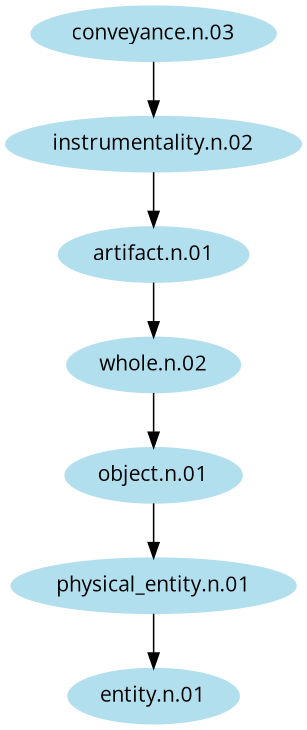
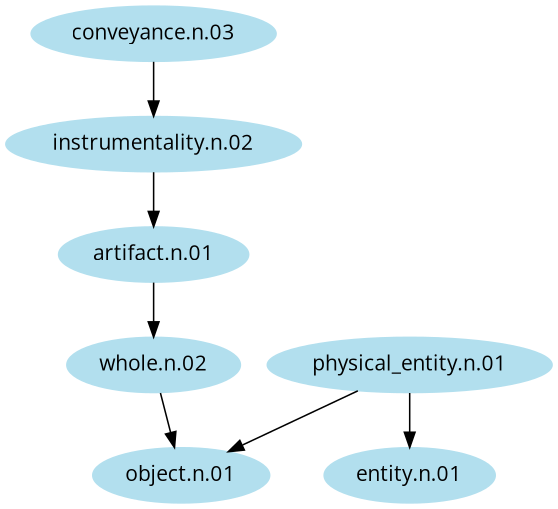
edge "object.n.01" -> "physical_entity.n.01": reversed
